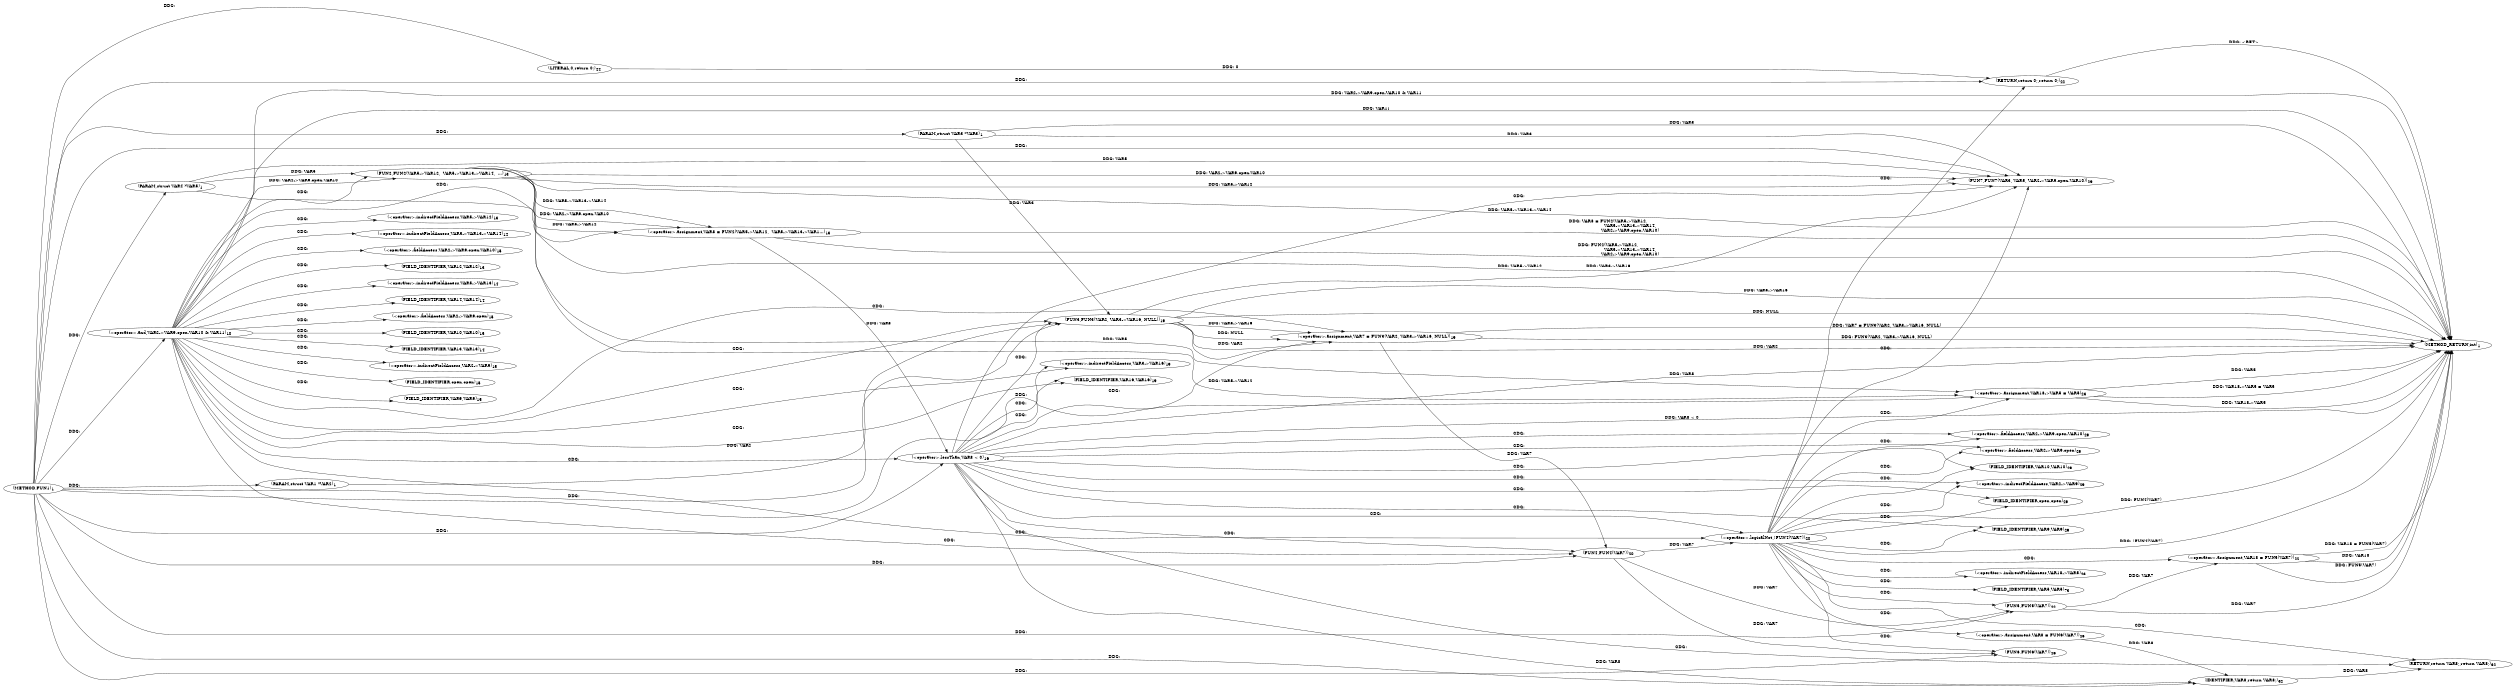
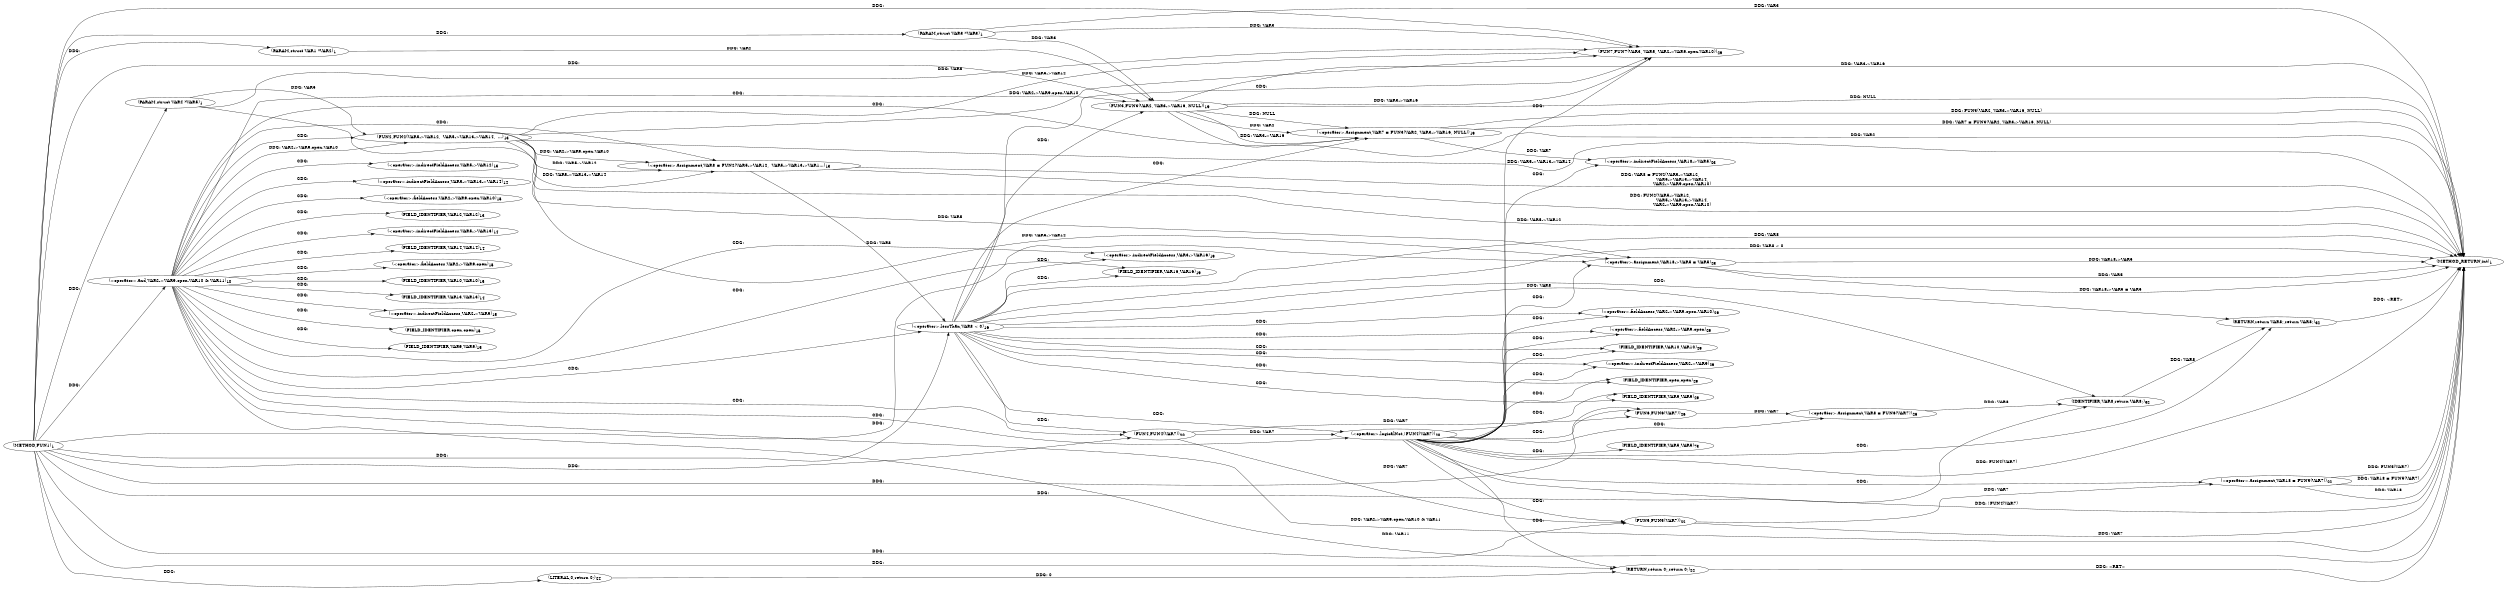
edge "(RETURN,return VAR8;,return VAR8;)" -> "(METHOD_RETURN,int)": added, label "DDG: <RET>"
edge "(FUN6,FUN6(VAR7))" -> "(<operator>.assignment,VAR8 = FUN6(VAR7))": added, label "DDG: VAR7"
edge "(<operator>.assignment,VAR7 = FUN3(VAR2, VAR3->VAR16, NULL))" -> "(FUN4,FUN4(VAR7))": now "(<operator>.assignment,VAR7 = FUN3(VAR2, VAR3->VAR16, NULL))" -> "(<operator>.indirectFieldAccess,VAR18->VAR5)"
